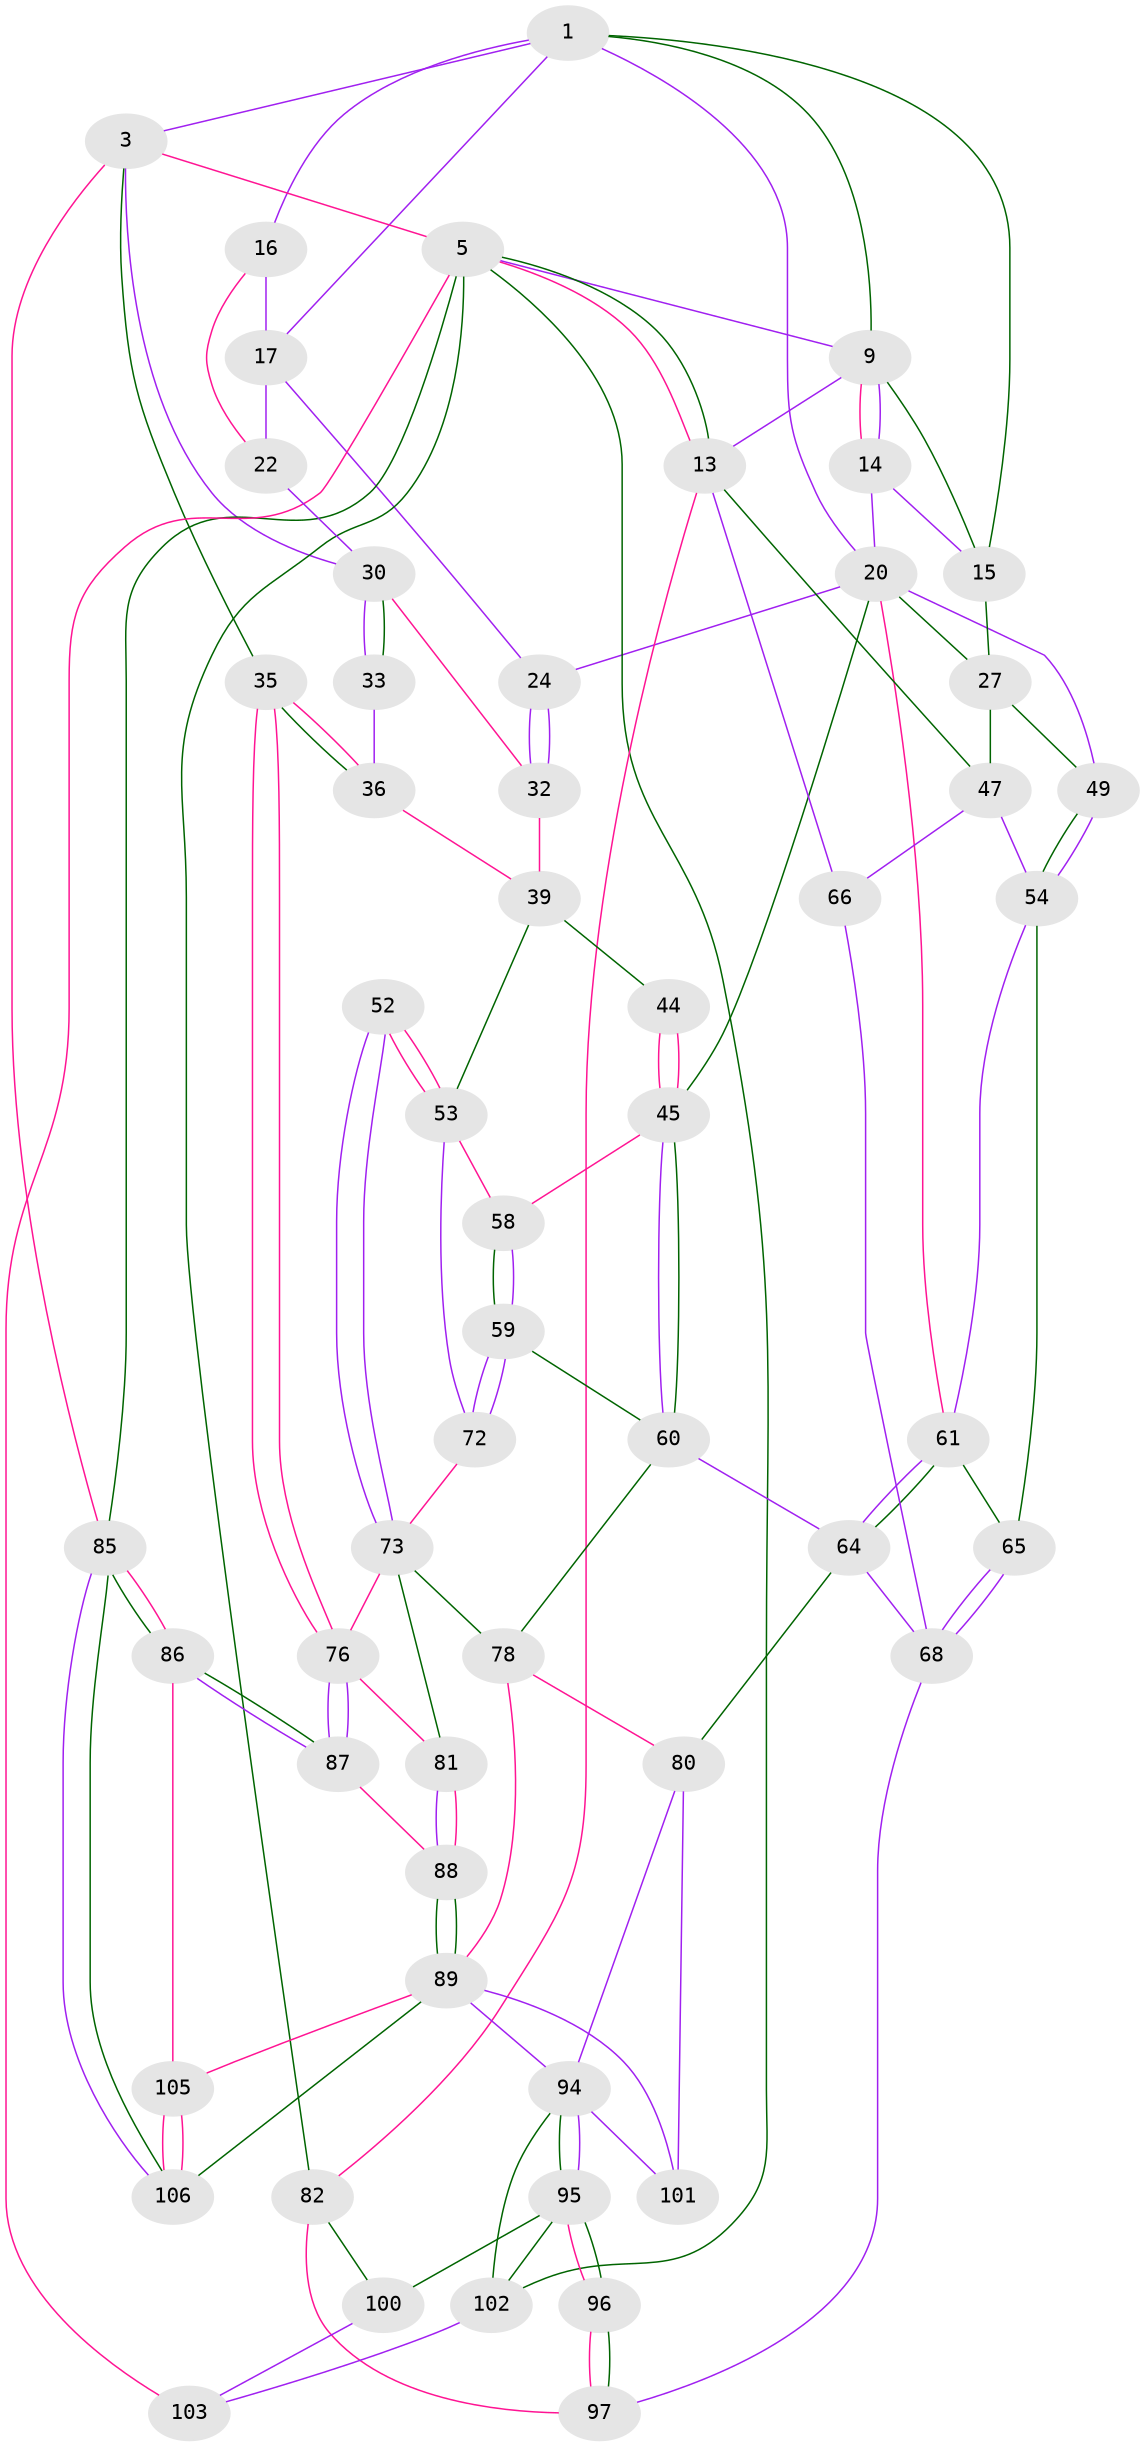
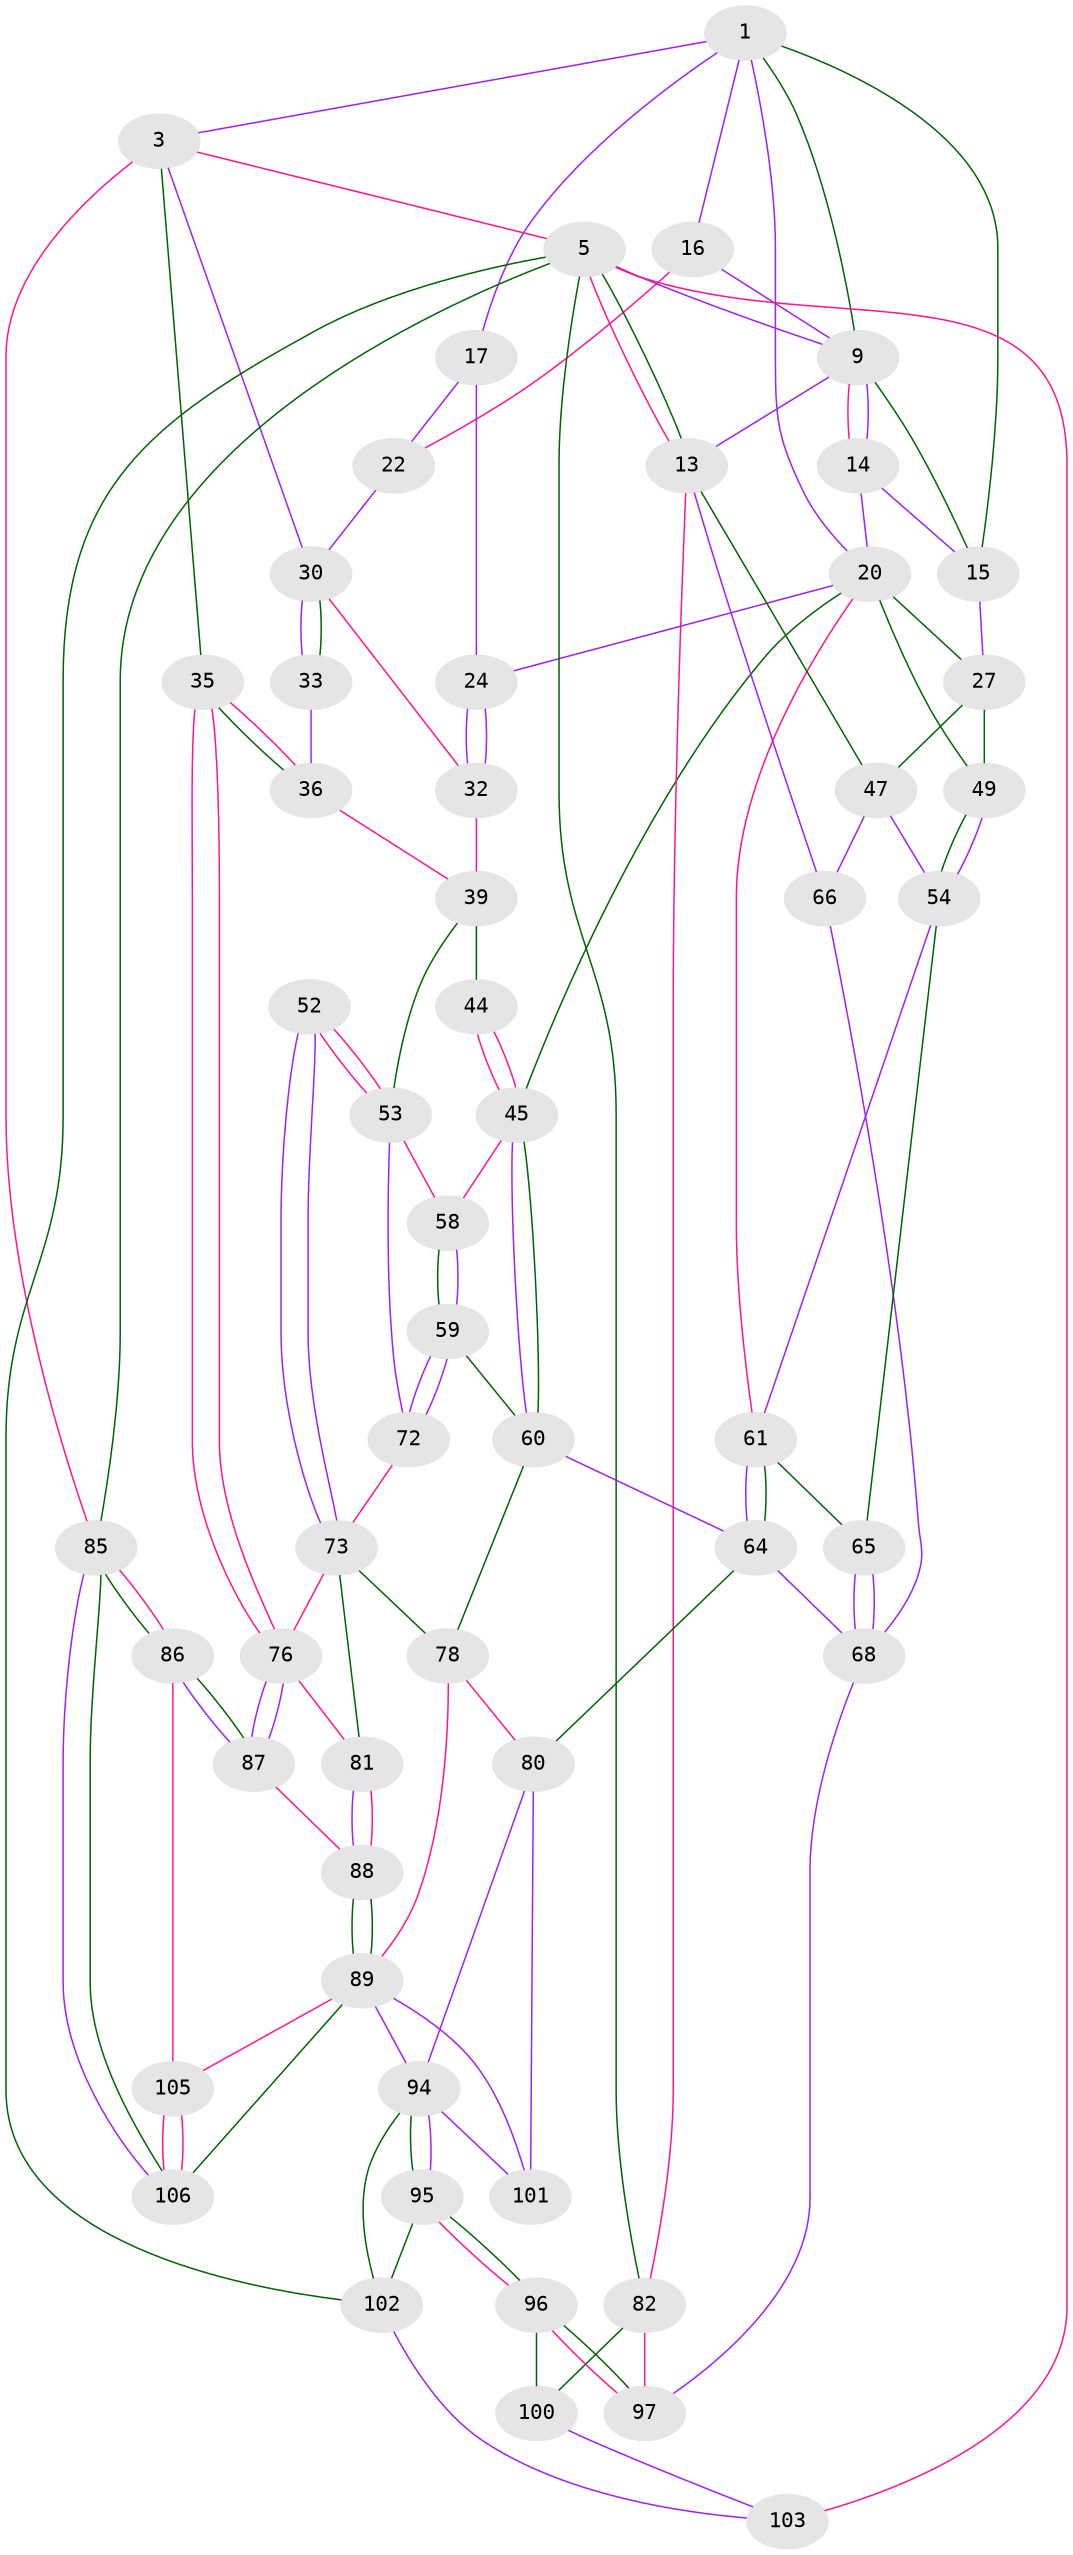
edge "16" -- "17": now "16" -- "9"
edge "15" -- "27": color darkgreen -> purple
edge "20" -- "49": color purple -> darkgreen
edge "95" -- "100": now "96" -- "100"
